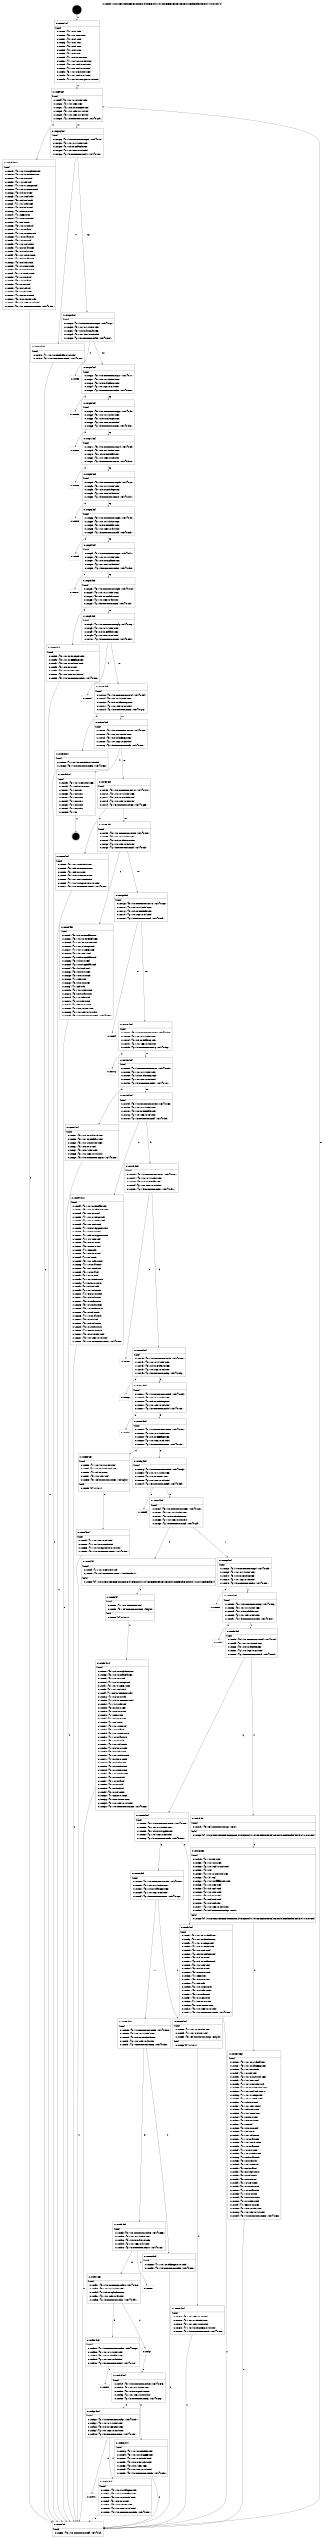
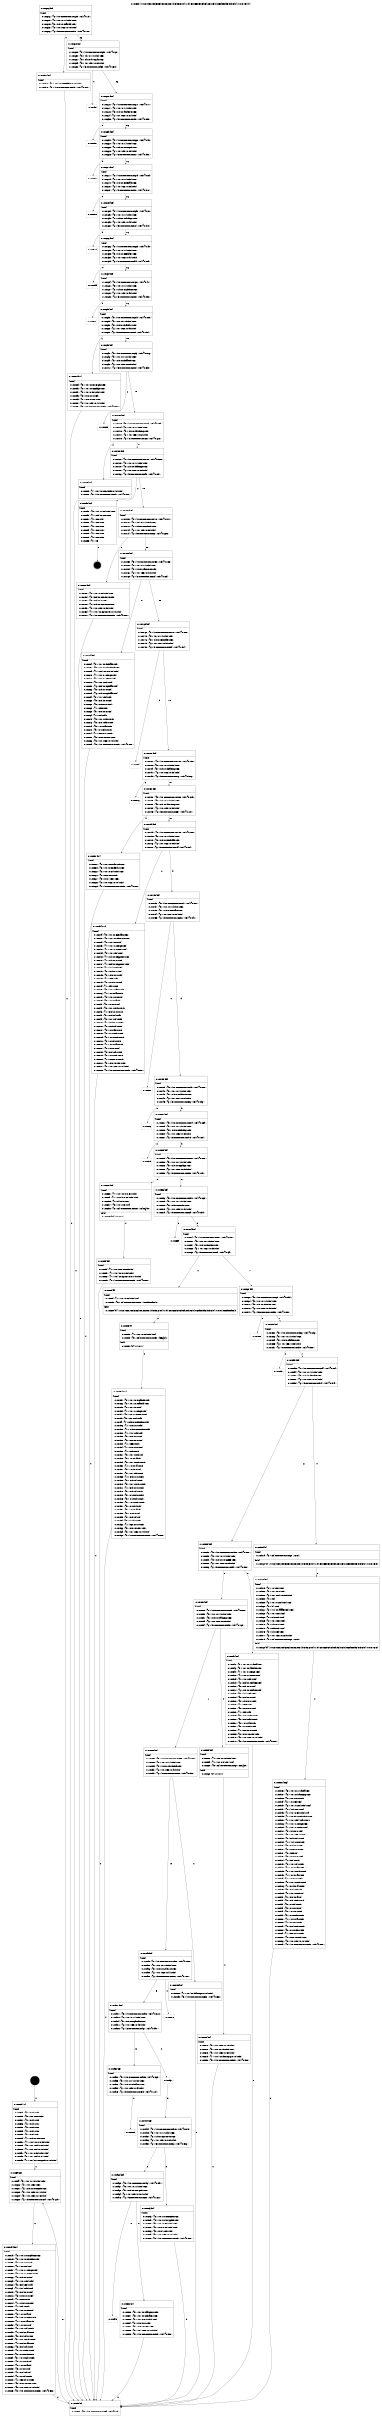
edge "0x4015ff [23]" -> "0x401616 [22]": removed, label "17"
